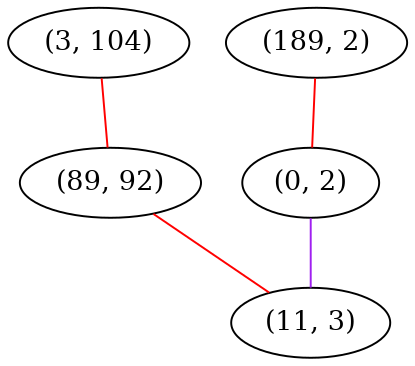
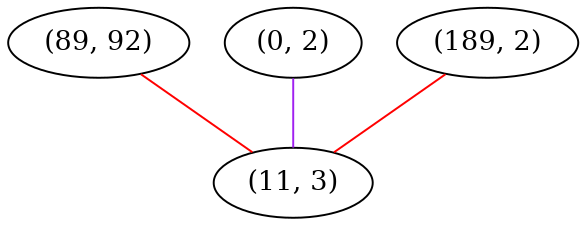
node "(3, 104)": removed
edge "(189, 2)" -- "(0, 2)": now "(189, 2)" -- "(11, 3)"
